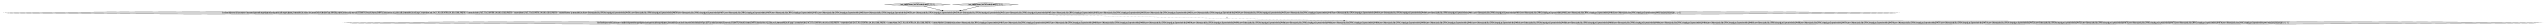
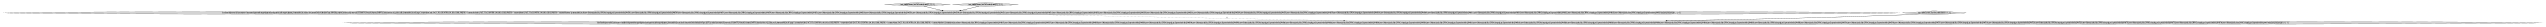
node "test_makeCursors_factToCountryLeft['0', '0', '1']": added
